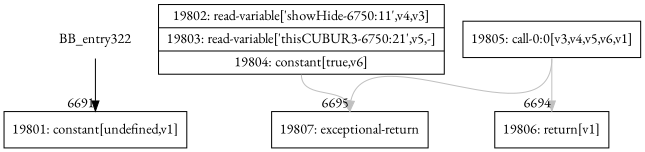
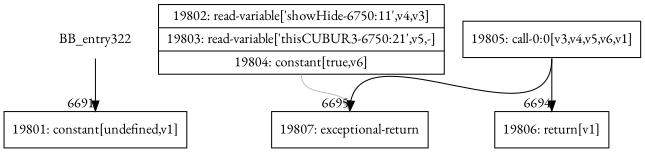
edge "19805: call-0:0[v3,v4,v5,v6,v1]" -> "19806: return[v1]": color gray -> black
edge "19805: call-0:0[v3,v4,v5,v6,v1]" -> "19807: exceptional-return": color gray -> black
